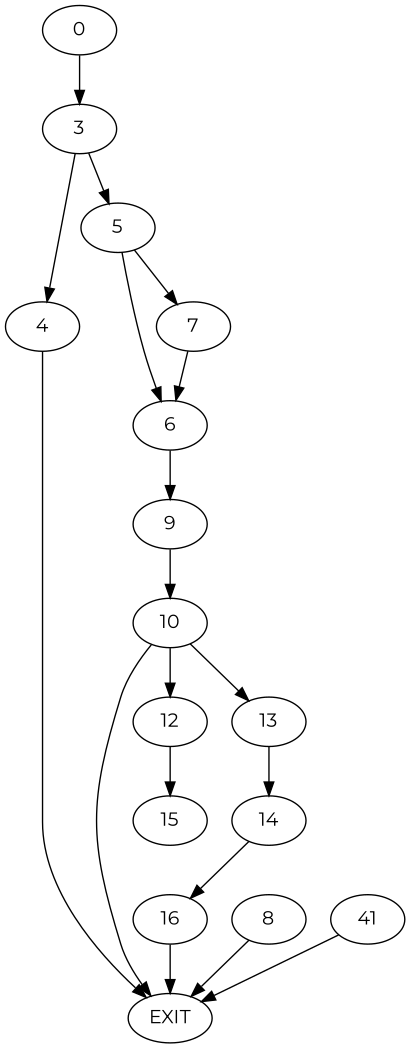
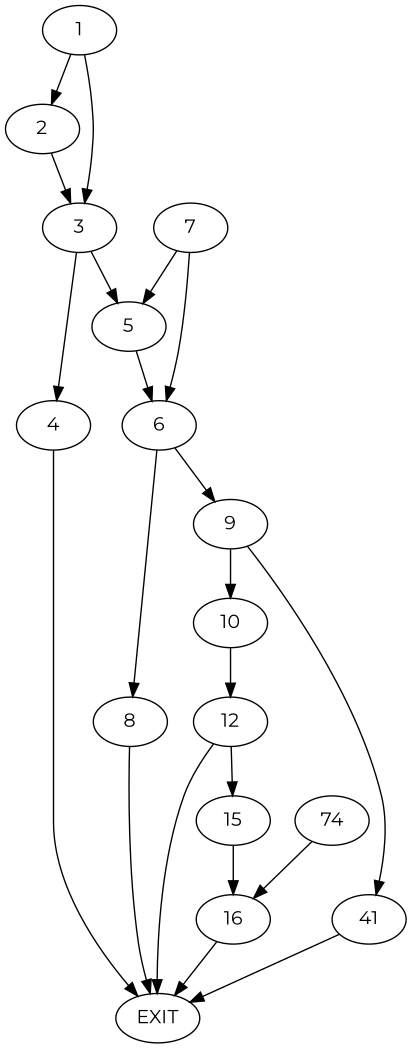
node "0": label "0" -> "2"
node "1": added
edge "5" -> "7": reversed
edge "6" -> "8": added
edge "9" -> "41": added
node "13": removed
edge "10" -> "EXIT": now "12" -> "EXIT"
node "14": label "14" -> "74"
edge "15" -> "16": added
